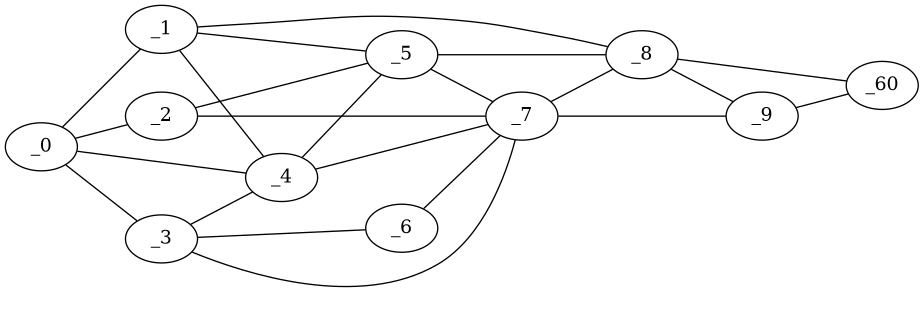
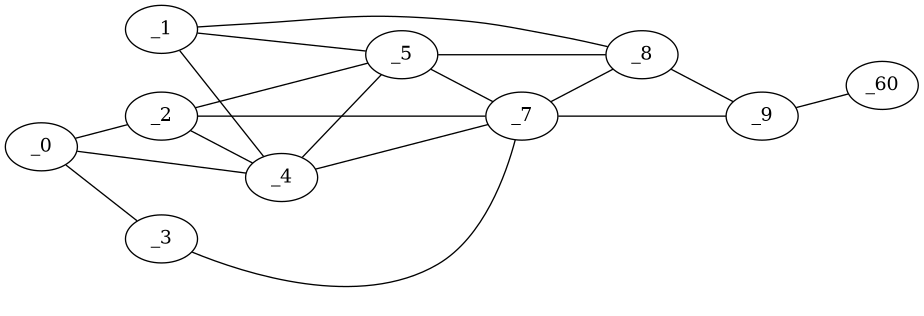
edge "_8" -- "_60": removed
edge "_1" -- "_0": removed
edge "_4" -- "_3": now "_4" -- "_2"
node "_6": removed
